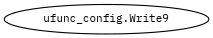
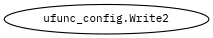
node "ufunc_config.Write9": label "ufunc_config.Write9" -> "ufunc_config.Write2"
